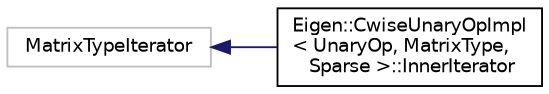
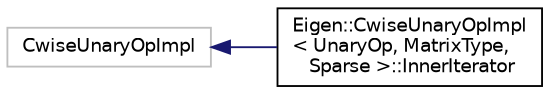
node "MatrixTypeIterator": label "MatrixTypeIterator" -> "CwiseUnaryOpImpl"
